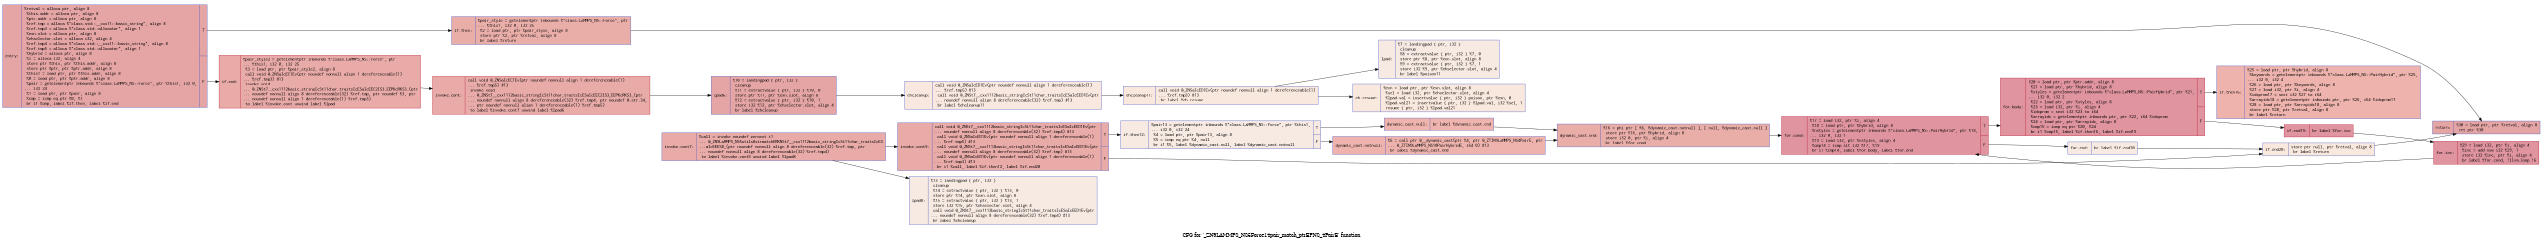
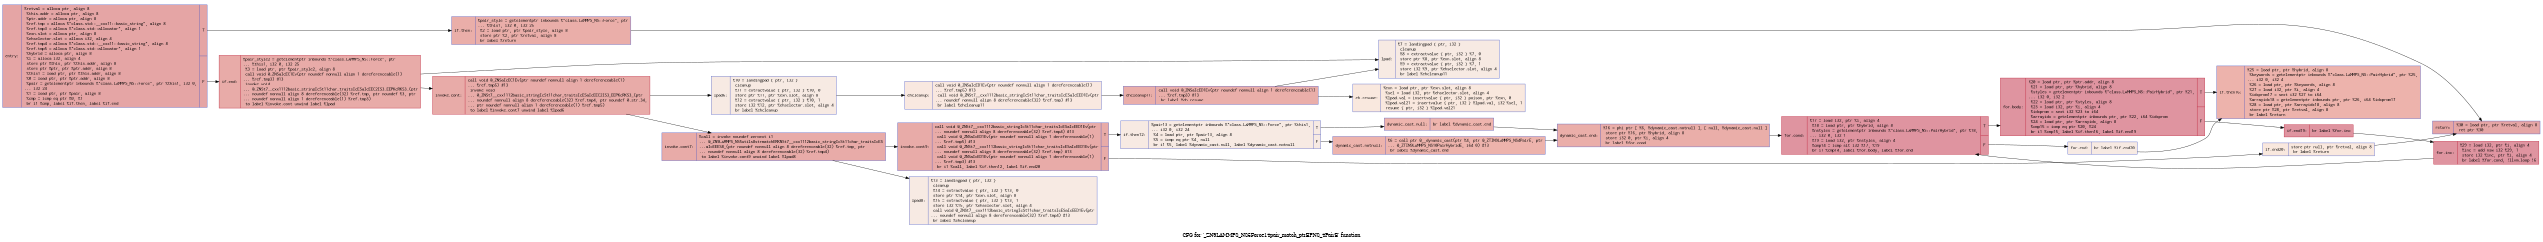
edge "if.end:" -> "lpad:": added
node "lpad:": text "br label %poison11" -> "br label %ehcleanup11"
node "lpad6:": fillcolor #c5333470 -> #eed0c070
node "ehcleanup11:": fillcolor #f2cab570 -> #d0473d70
edge "invoke.cont:" -> "invoke.cont7:": added
edge "for.end:" -> "if.end20:": now "for.end:" -> "if.then16:"
